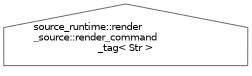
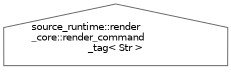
node "source_runtime::render _source::render_command _tag< Str >": label "source_runtime::render _source::render_command _tag< Str >" -> "source_runtime::render _core::render_command _tag< Str >"
